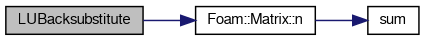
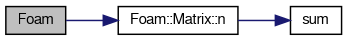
node "LUBacksubstitute": label "LUBacksubstitute" -> "Foam"
